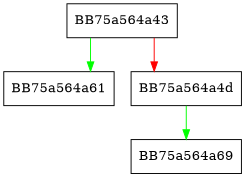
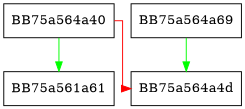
node "BB75a564a43": label "BB75a564a43" -> "BB75a564a40"
node "BB75a564a61": label "BB75a564a61" -> "BB75a561a61"
edge "BB75a564a4d" -> "BB75a564a69": reversed
